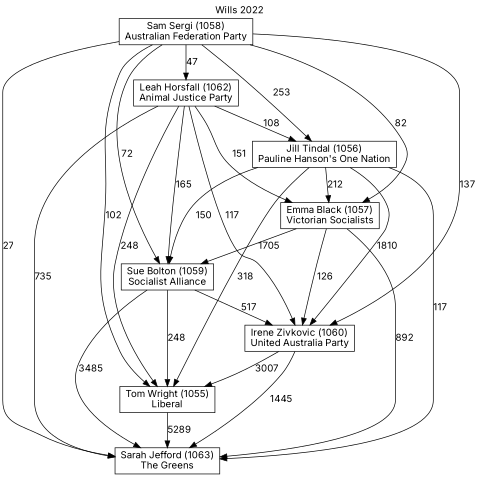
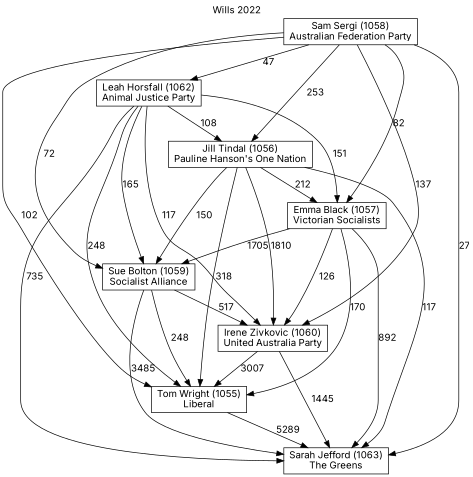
edge "Emma Black (1057) Victorian Socialists" -> "Tom Wright (1055) Liberal": added, label "170"
